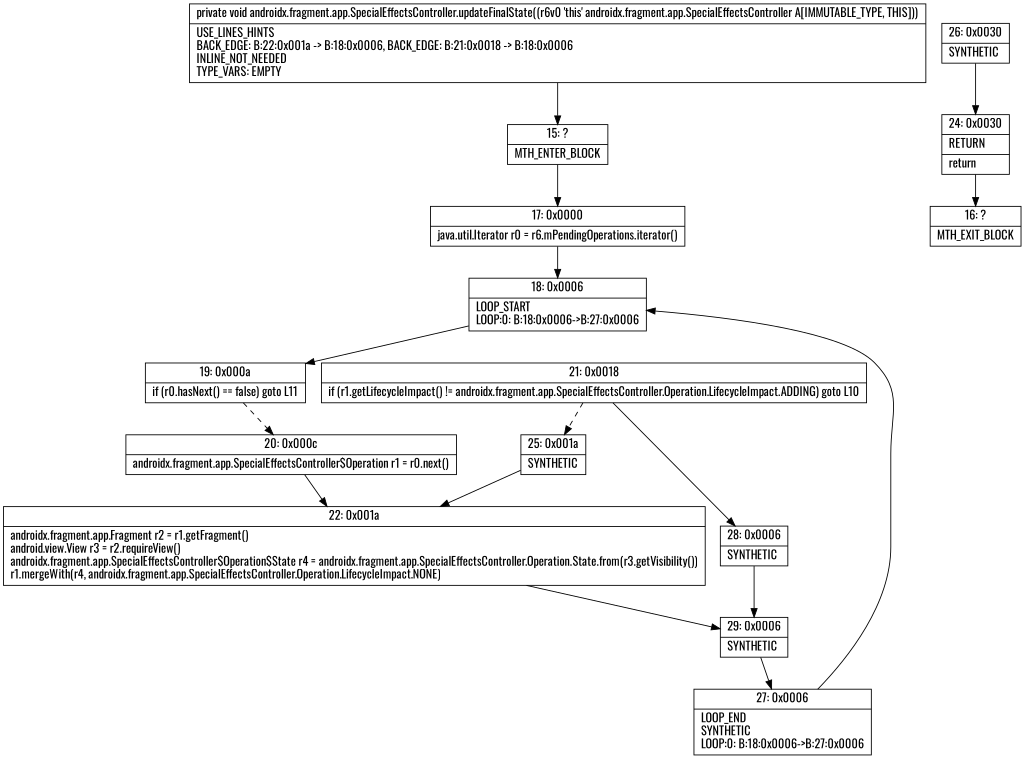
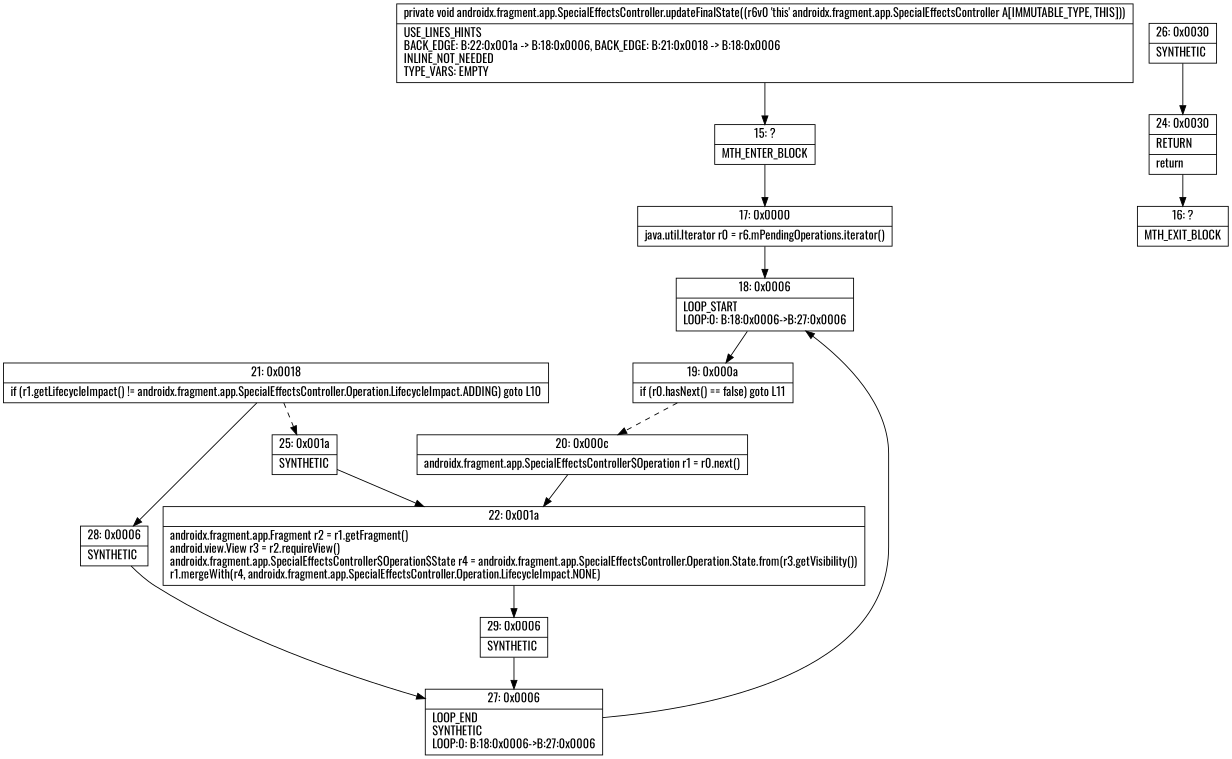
edge "28: 0x0006" -> "29: 0x0006": now "28: 0x0006" -> "27: 0x0006"
